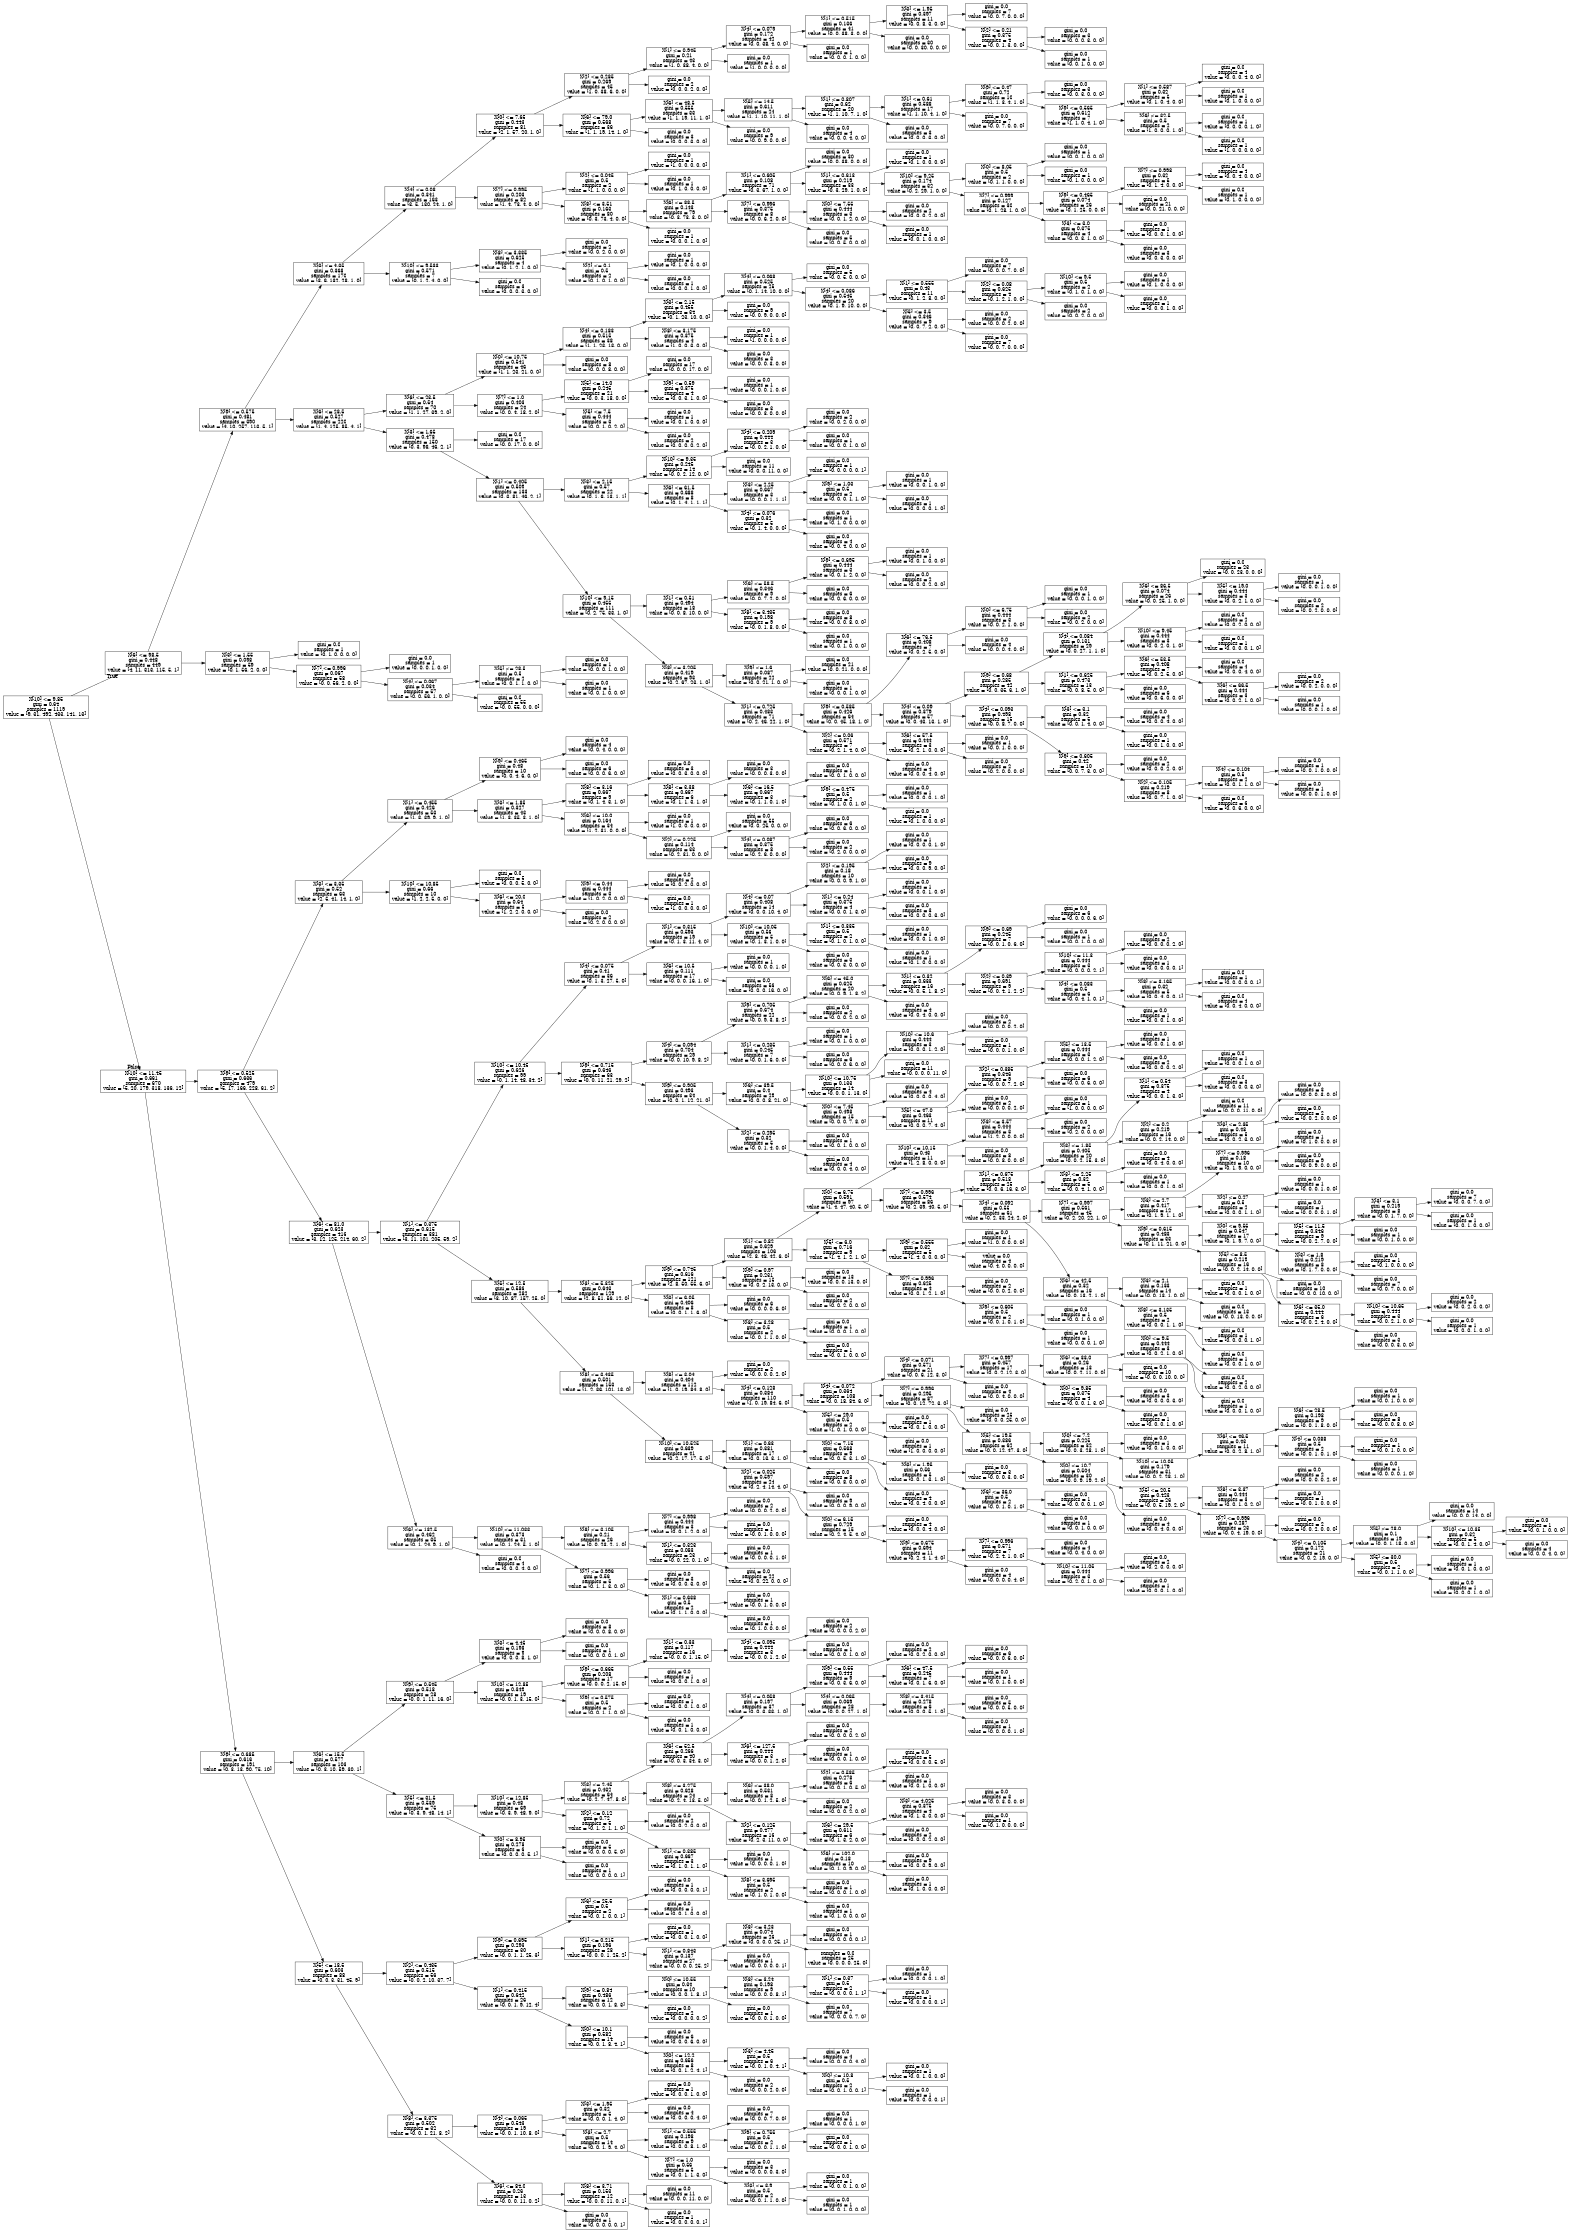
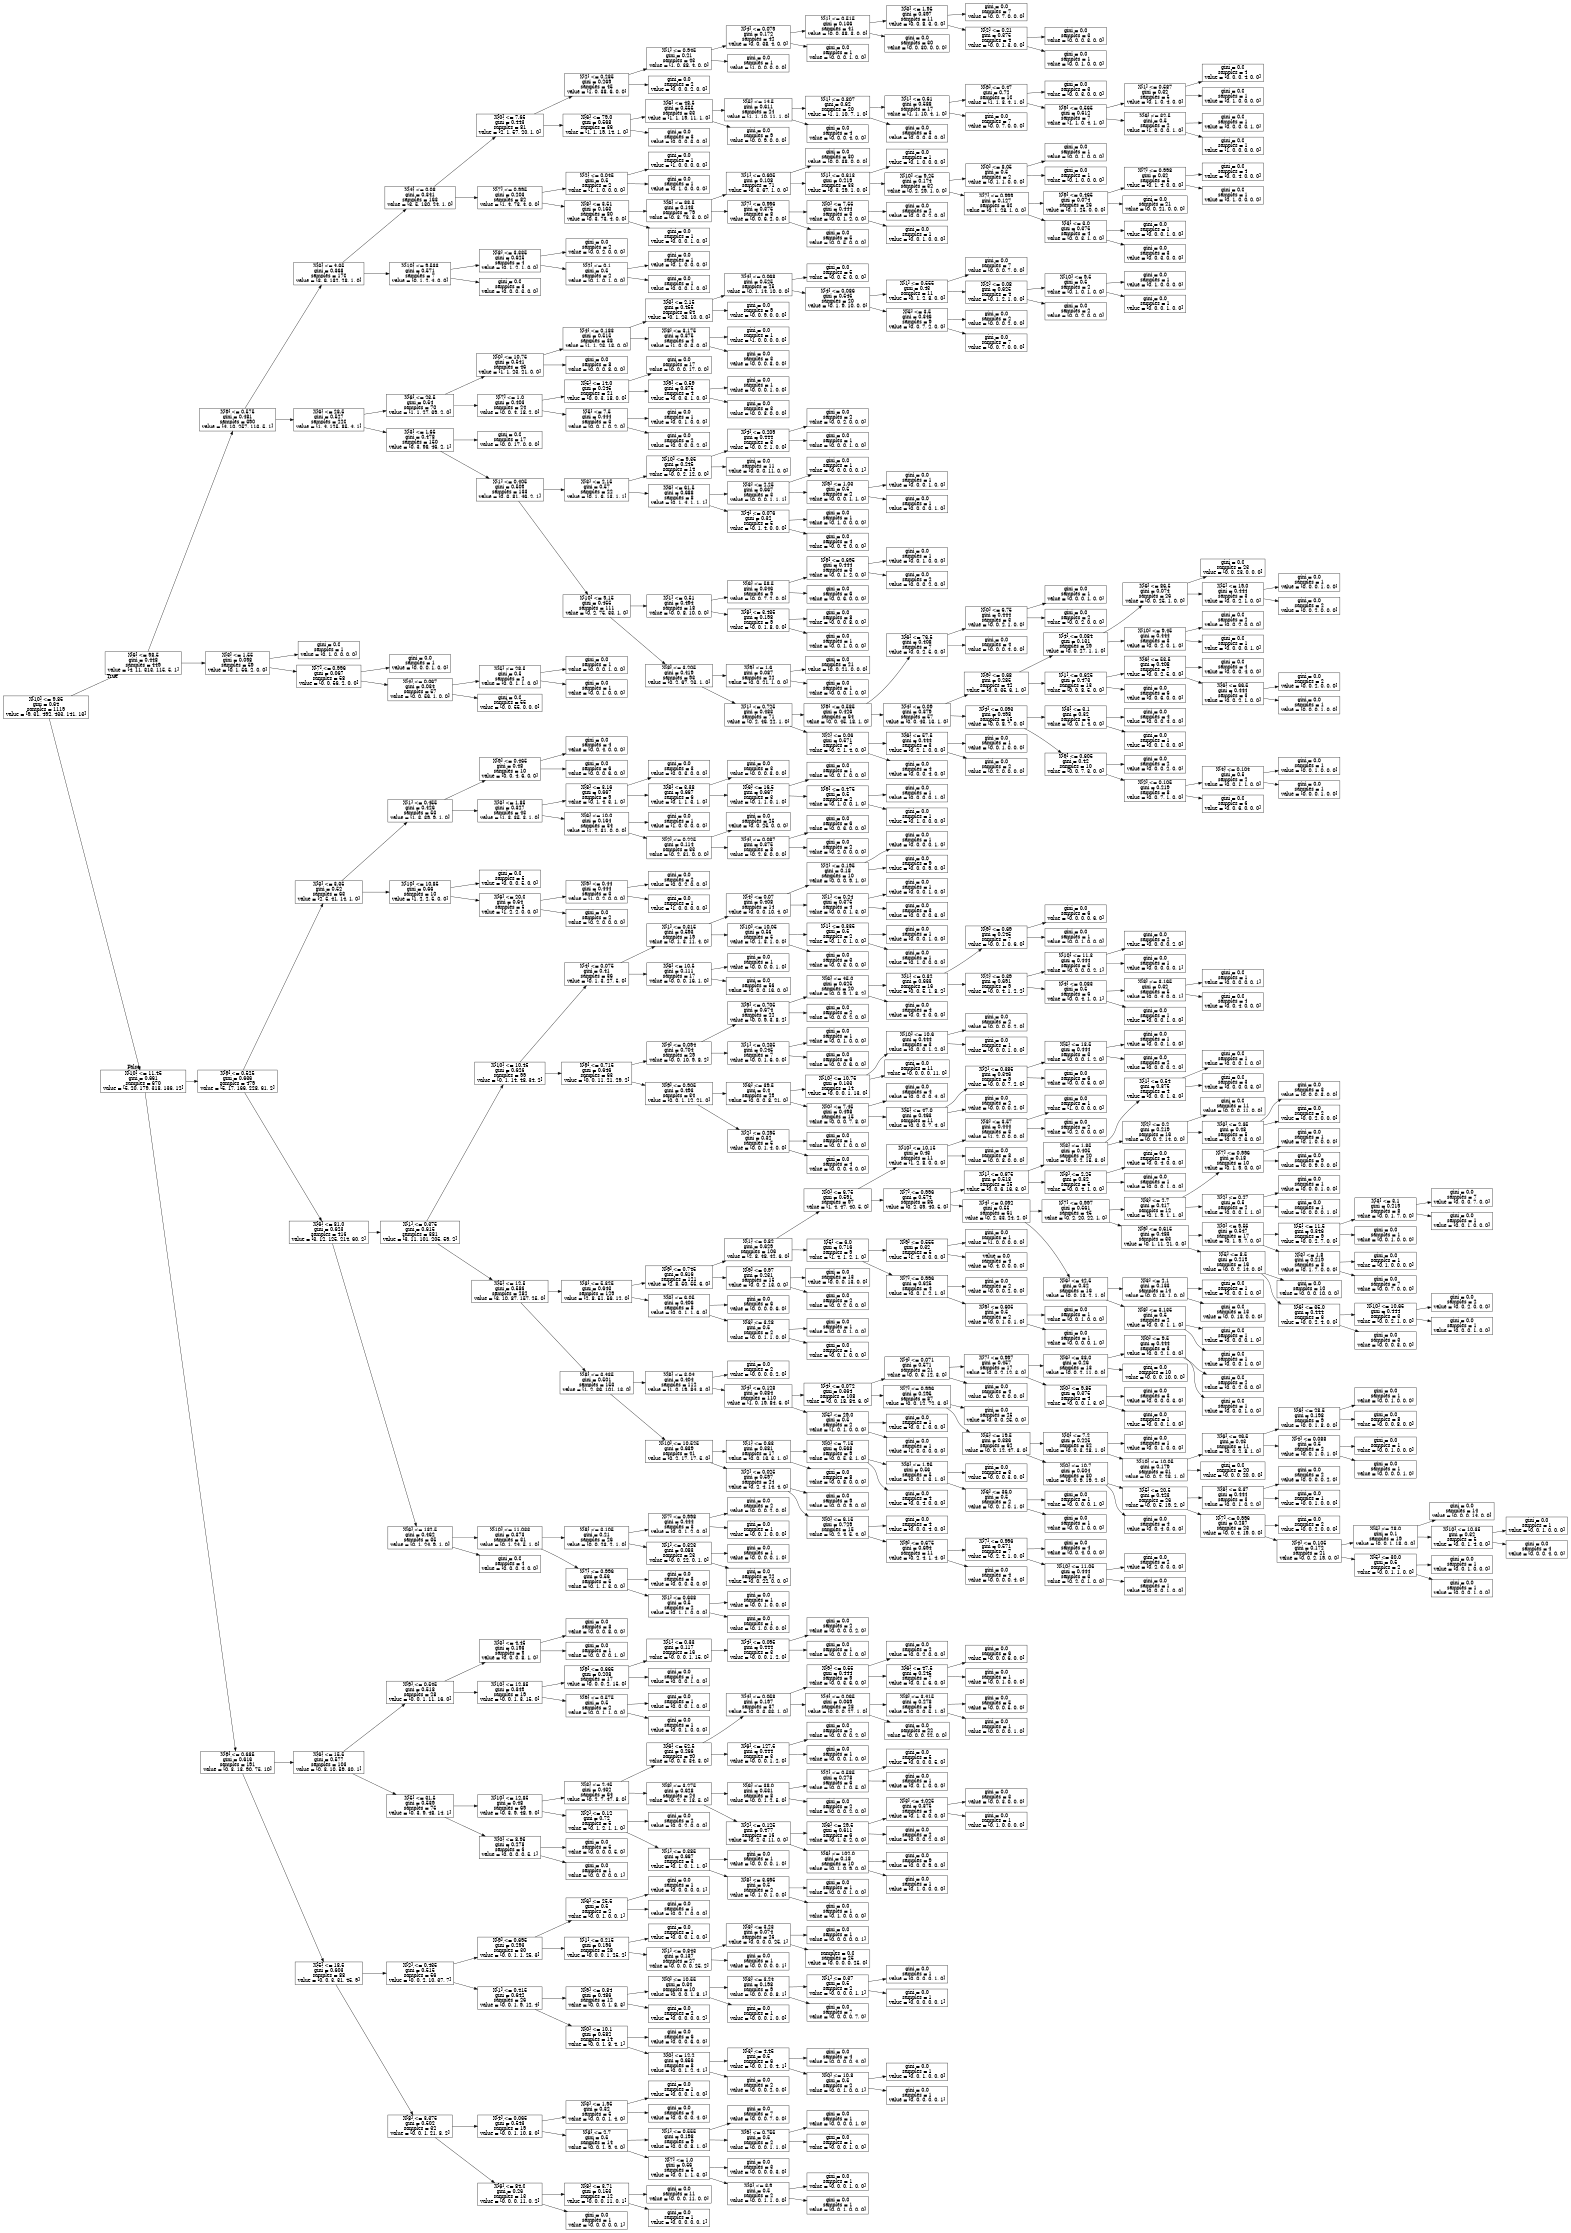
node "gini = 0.0 samples = 55 value = [0, 0, 25, 0, 0, 0]": label "gini = 0.0 samples = 55 value = [0, 0, 25, 0, 0, 0]" -> "gini = 0.0 samples = 25 value = [0, 0, 25, 0, 0, 0]"
node "gini = 0.0 samples = 20 value = [0, 0, 0, 20, 0, 0]": added
node "gini = 0.0 samples = 22 value = [0, 0, 0, 22, 0, 0]": added
